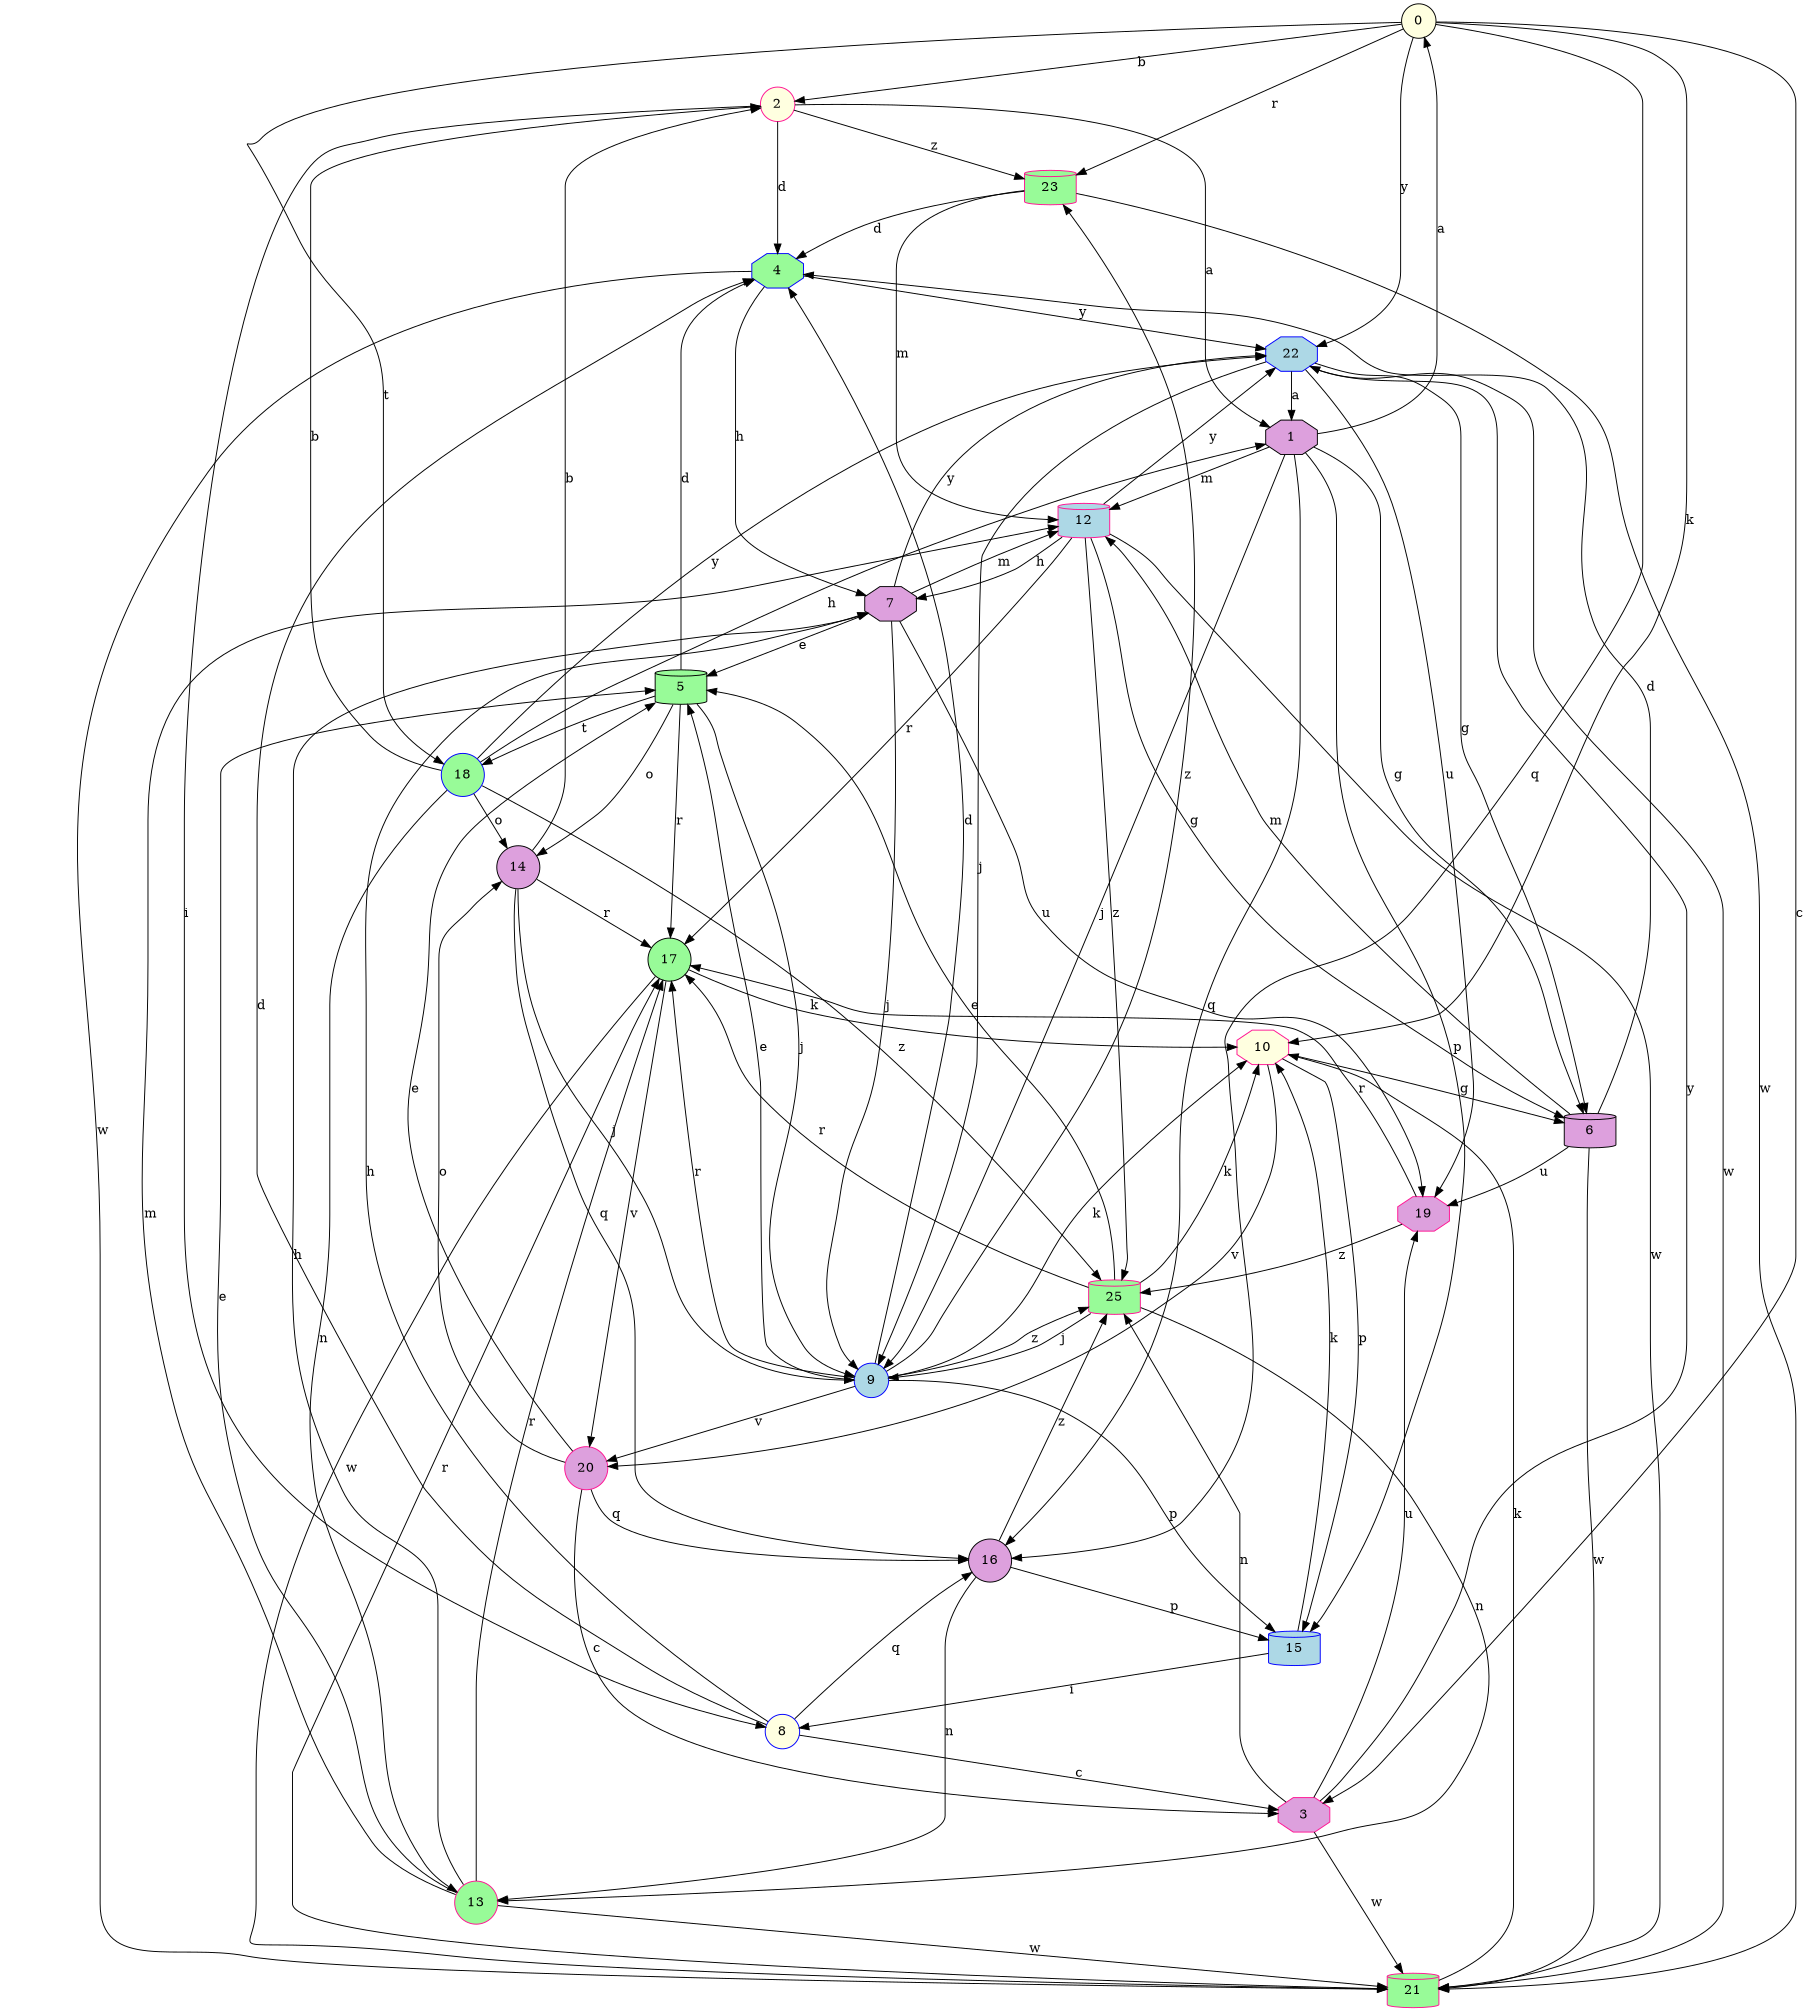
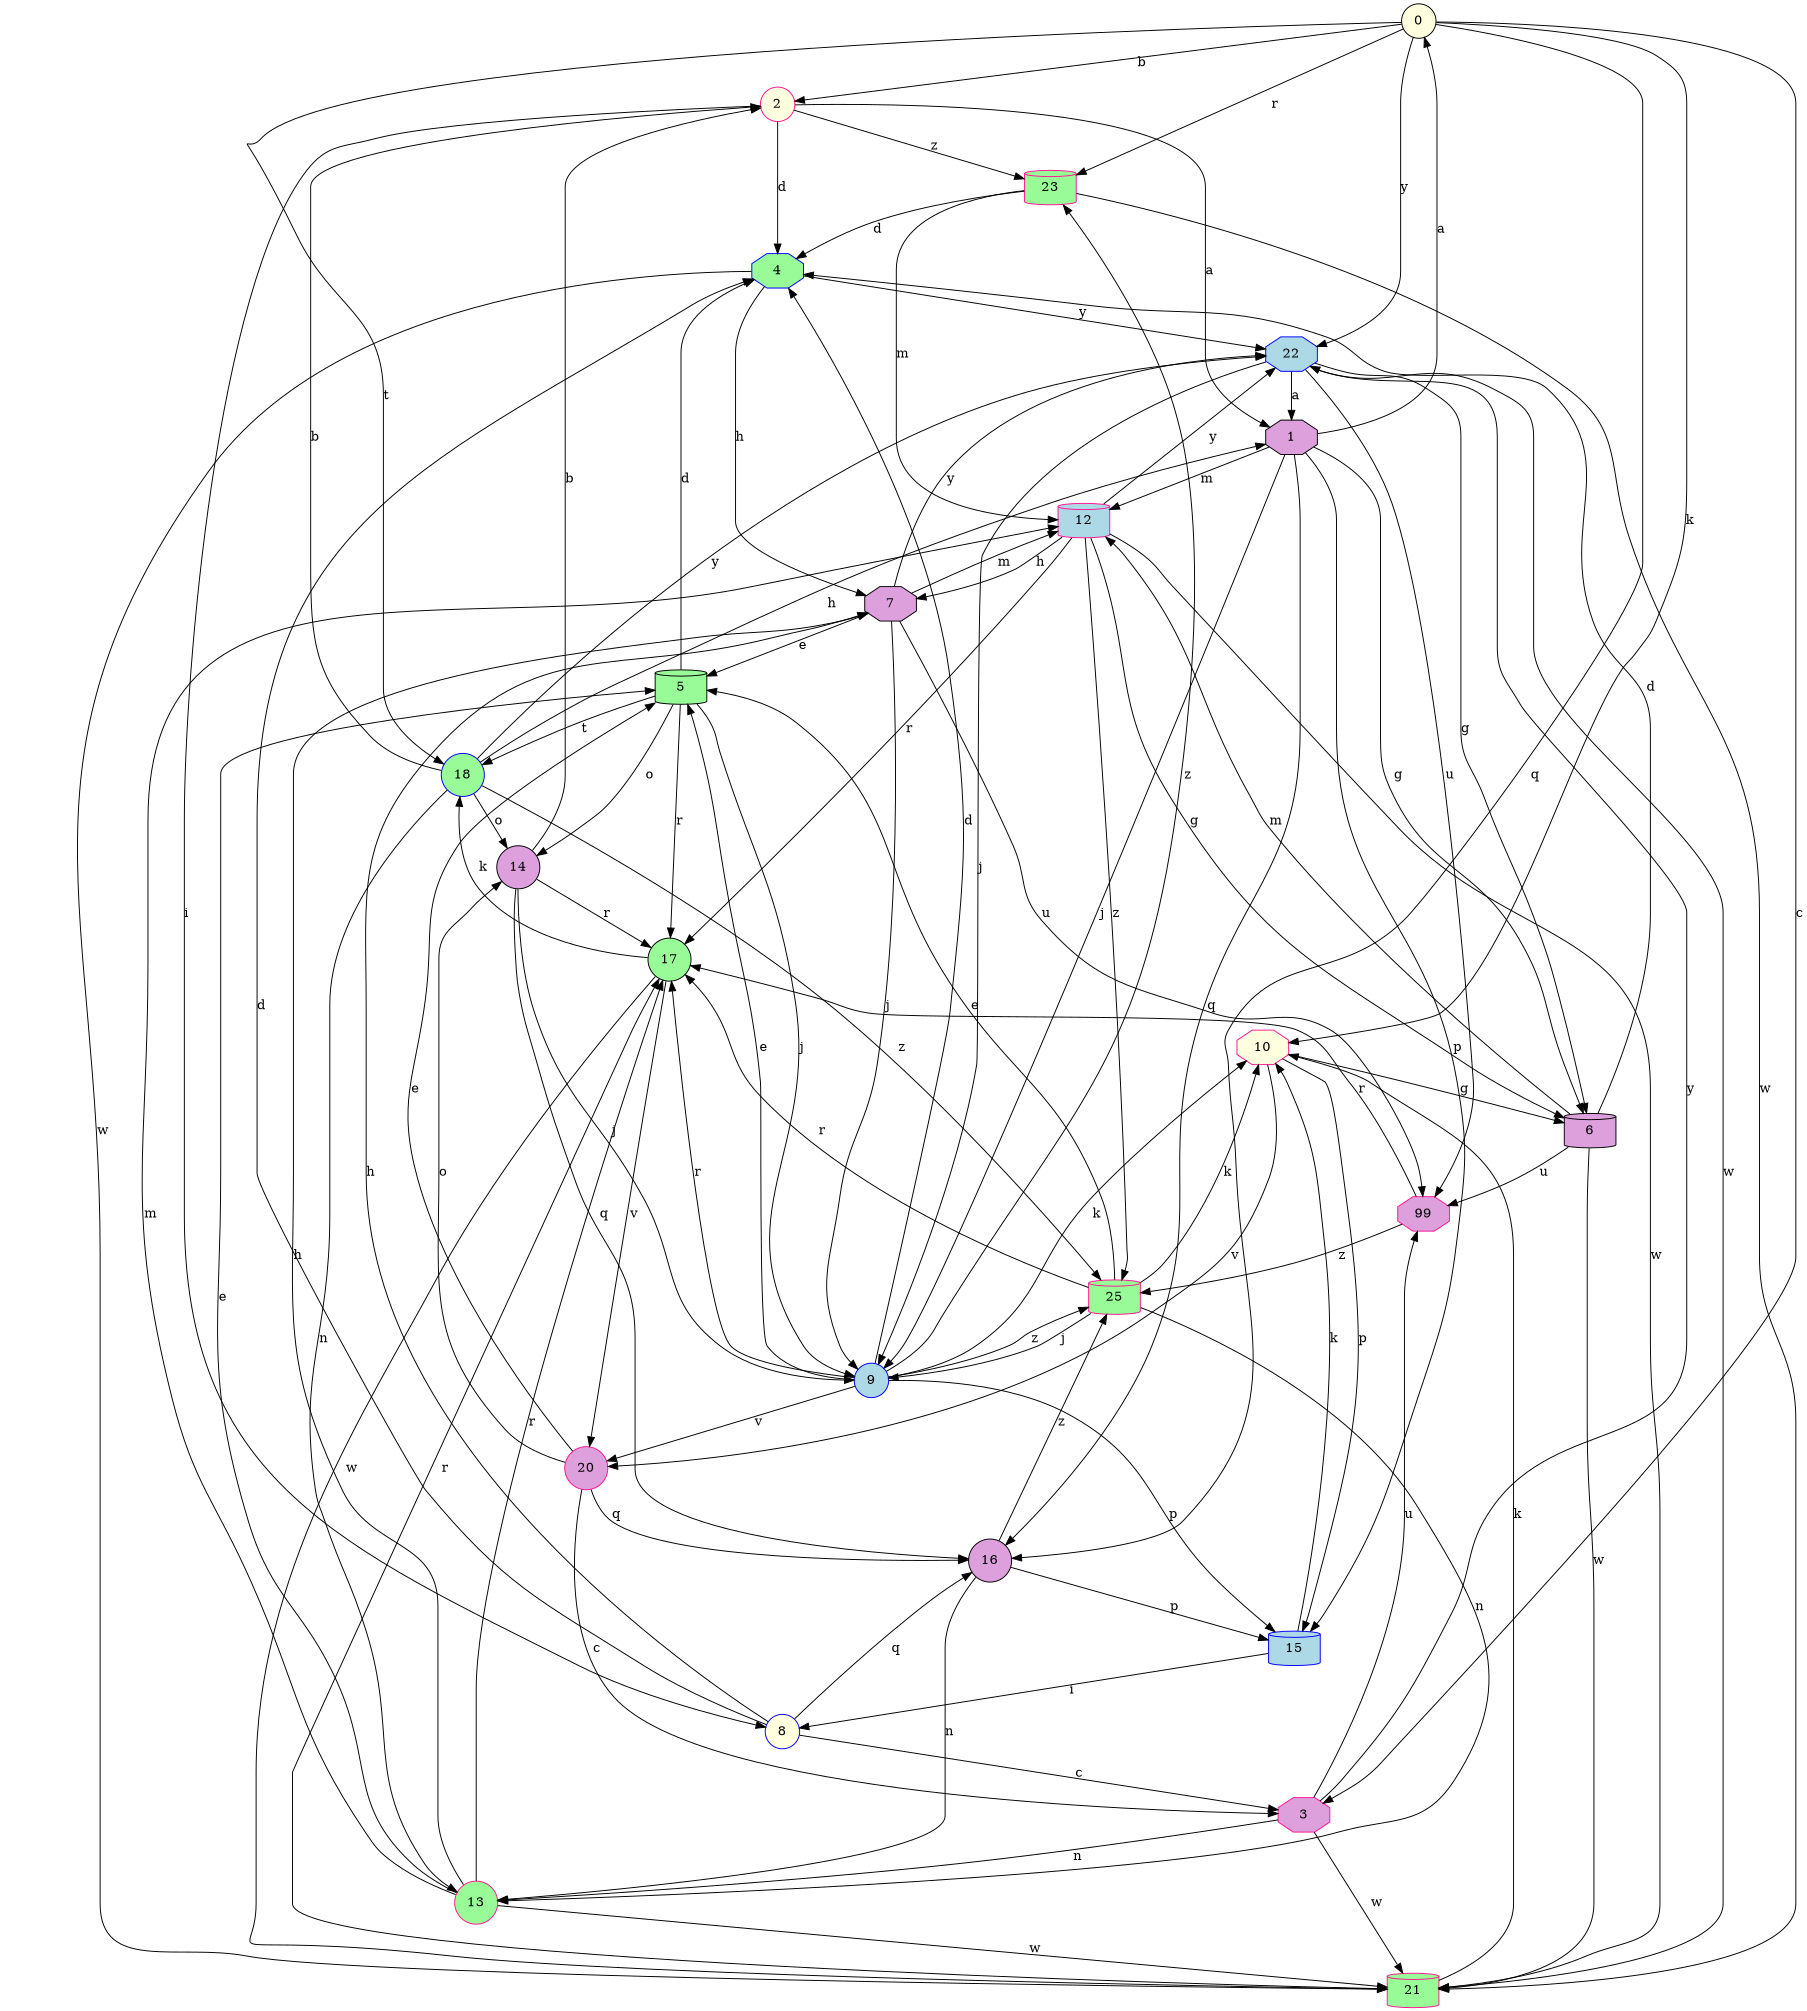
edge "17" -> "10": now "17" -> "18"
node "19": label "19" -> "99"
edge "3" -> "25": now "3" -> "13"
